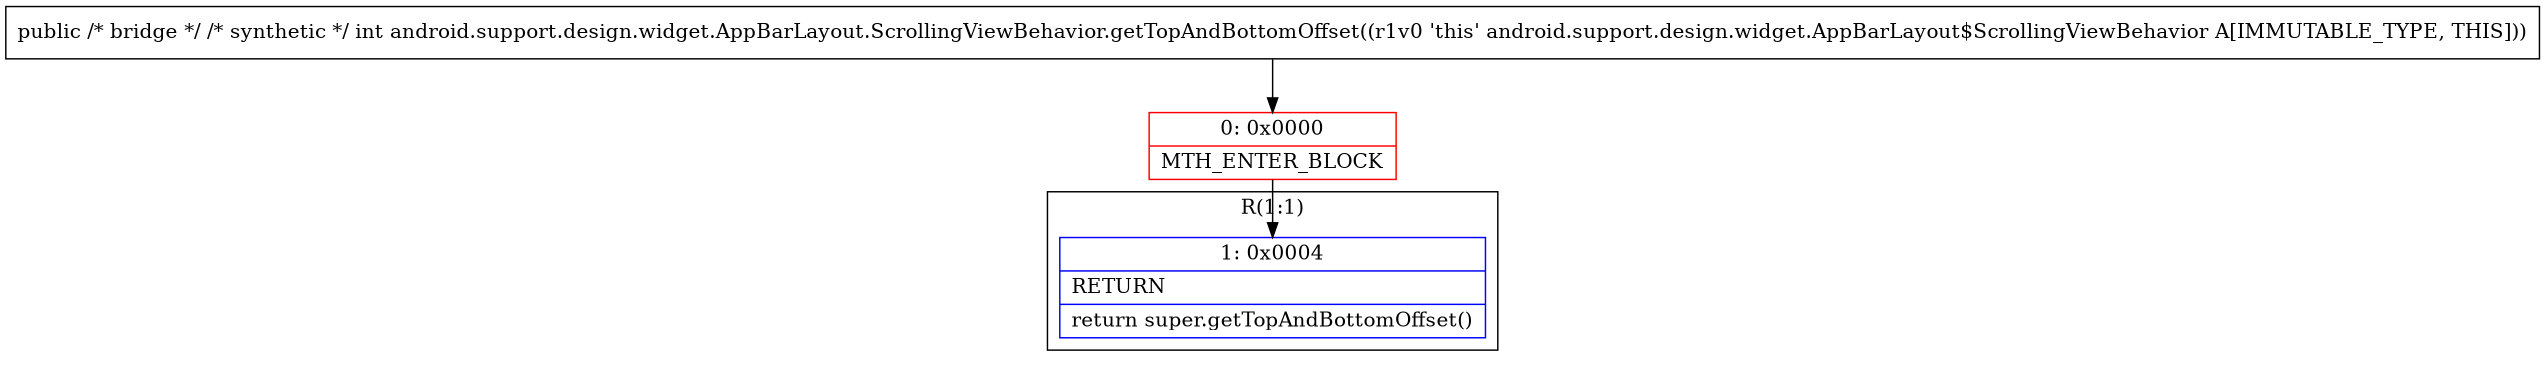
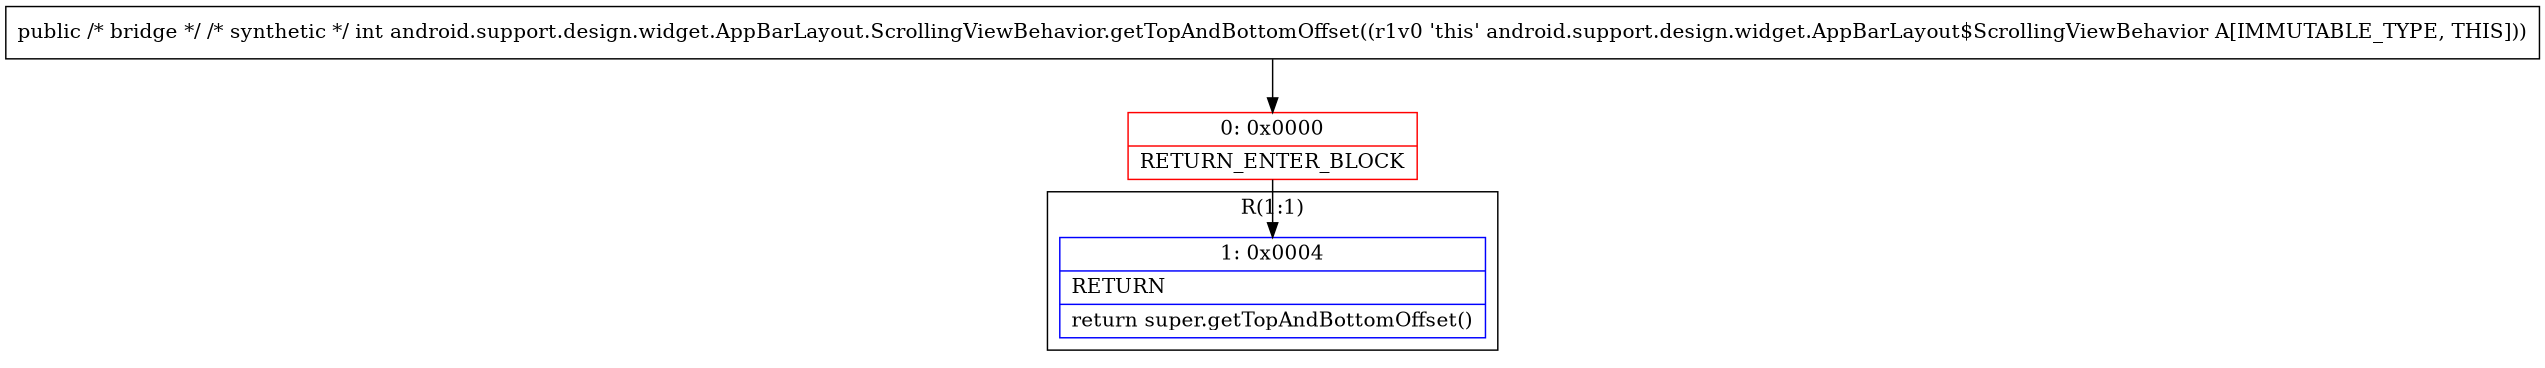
node "0: 0x0000": text "MTH_ENTER_BLOCK" -> "RETURN_ENTER_BLOCK"
